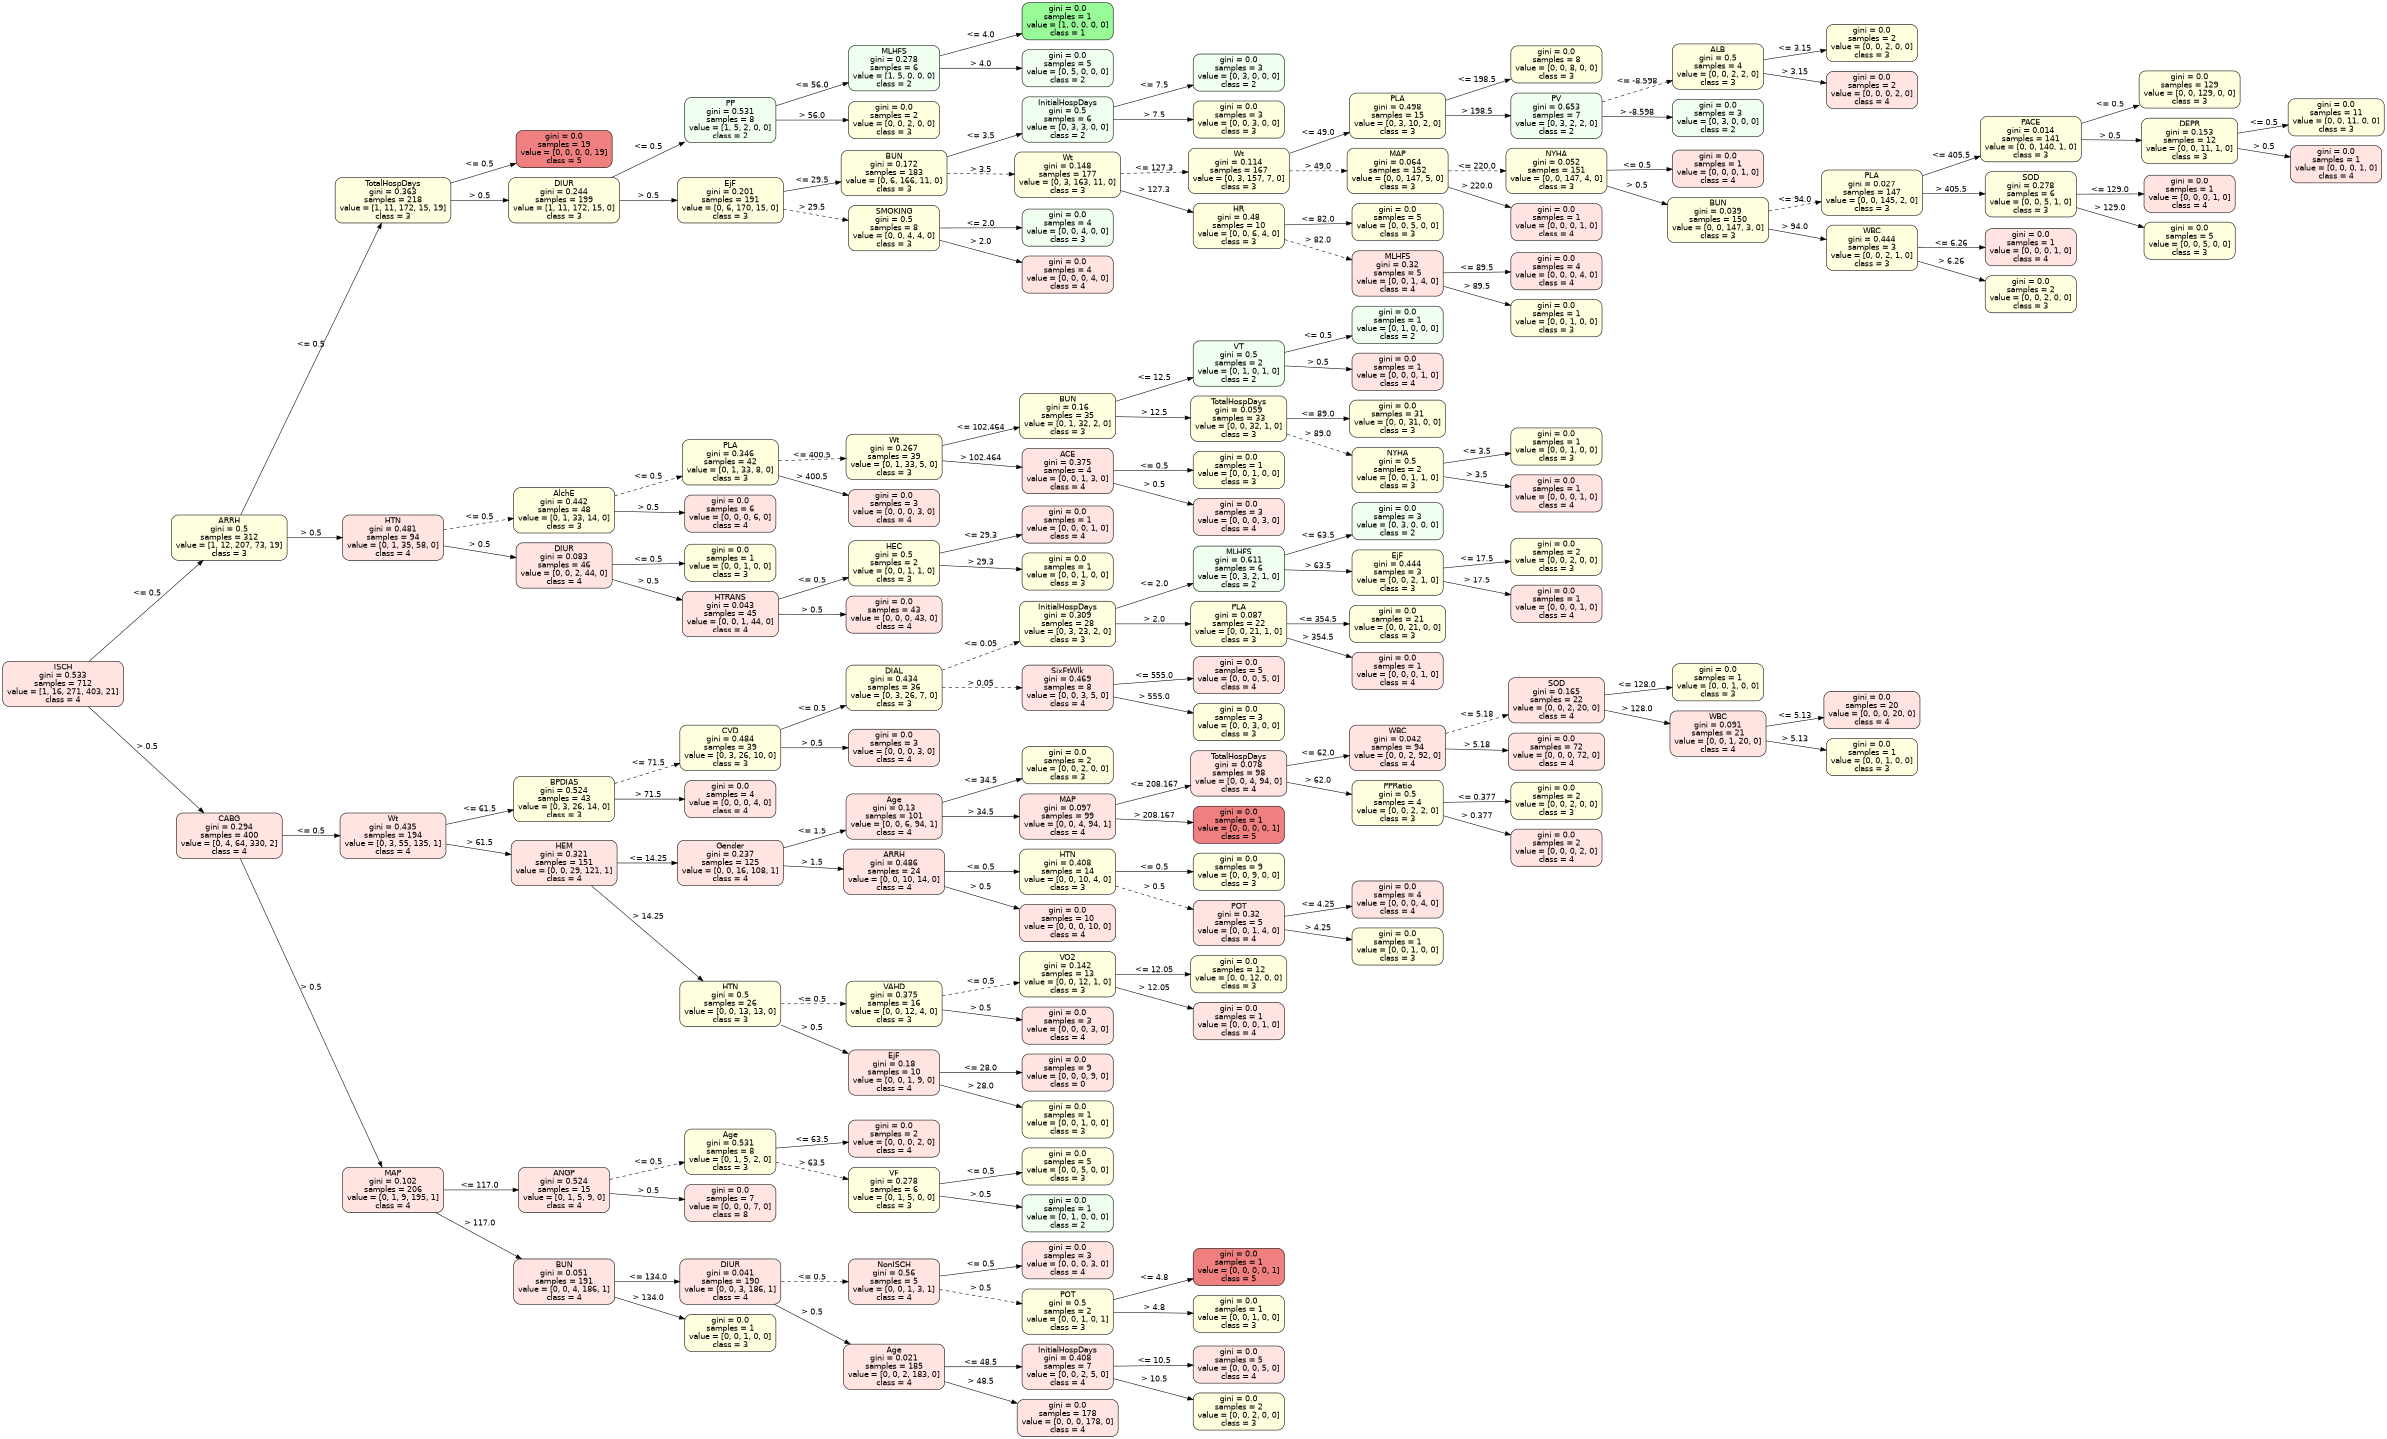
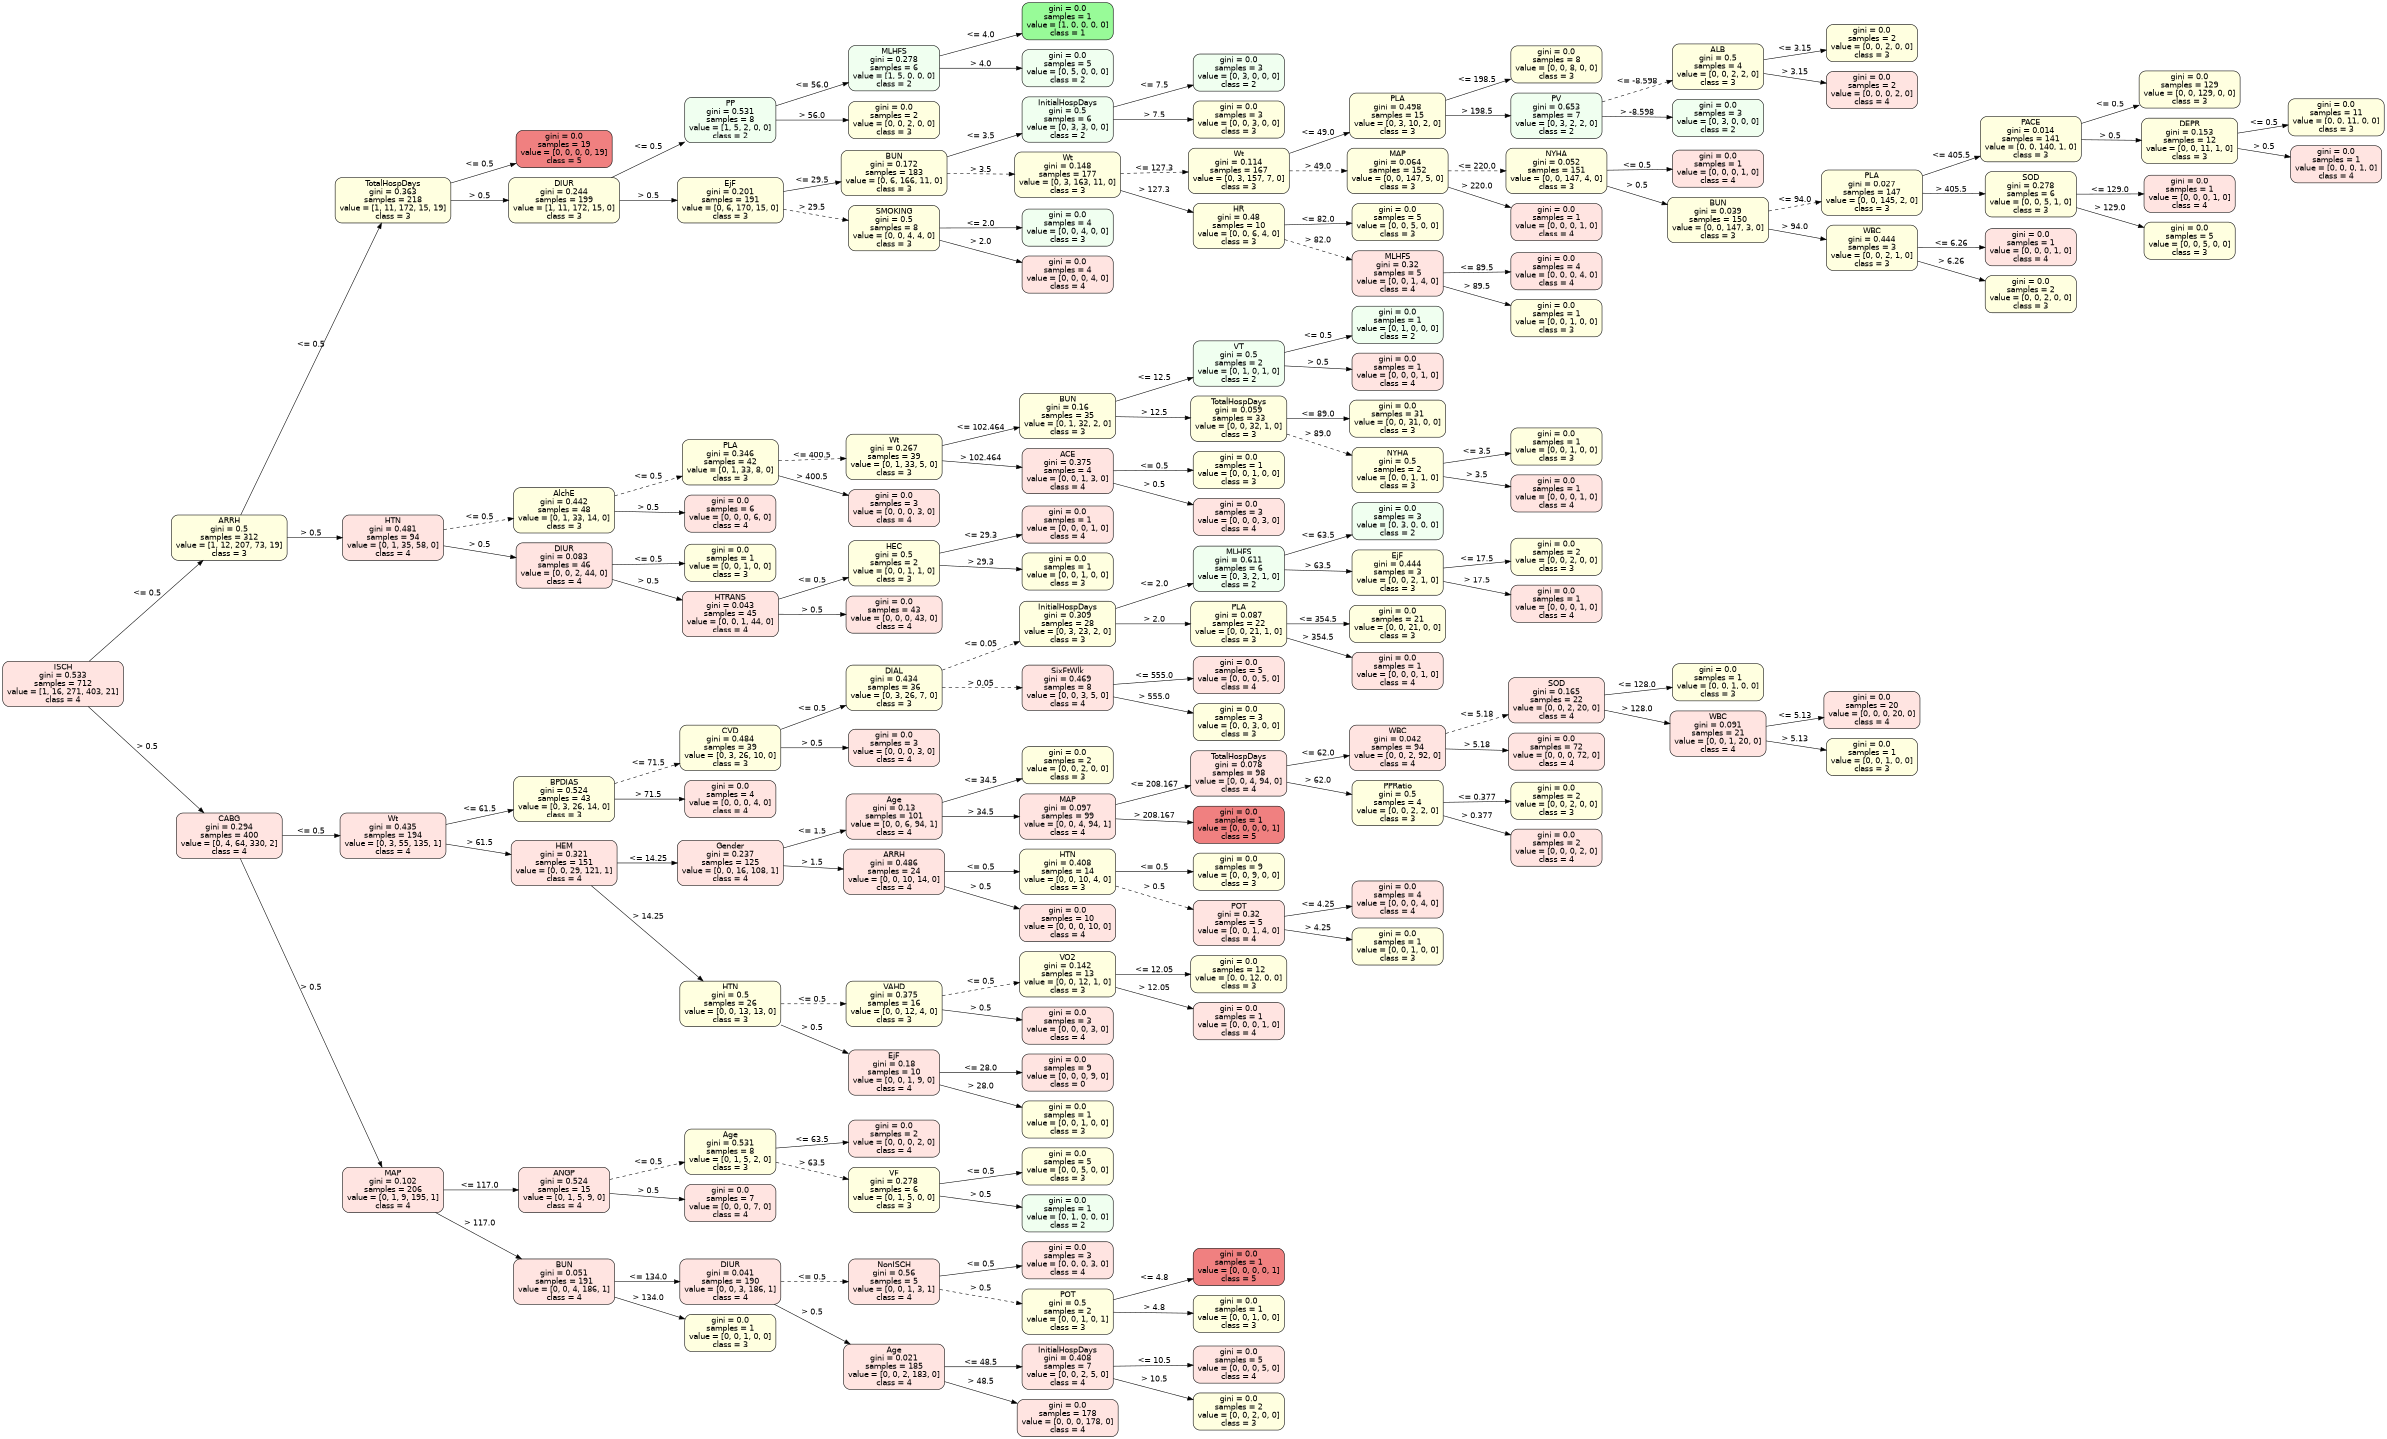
node "gini = 0.0 samples = 7 value = [0, 0, 0, 7, 0] class = 8": label "gini = 0.0 samples = 7 value = [0, 0, 0, 7, 0] class = 8" -> "gini = 0.0 samples = 7 value = [0, 0, 0, 7, 0] class = 4"
